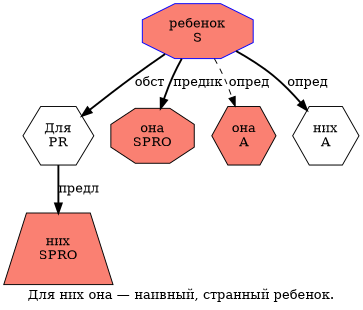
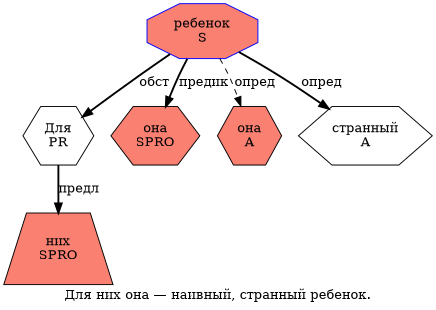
node "она SPRO": shape octagon -> hexagon
node "них A": label "них A" -> "странный A"
